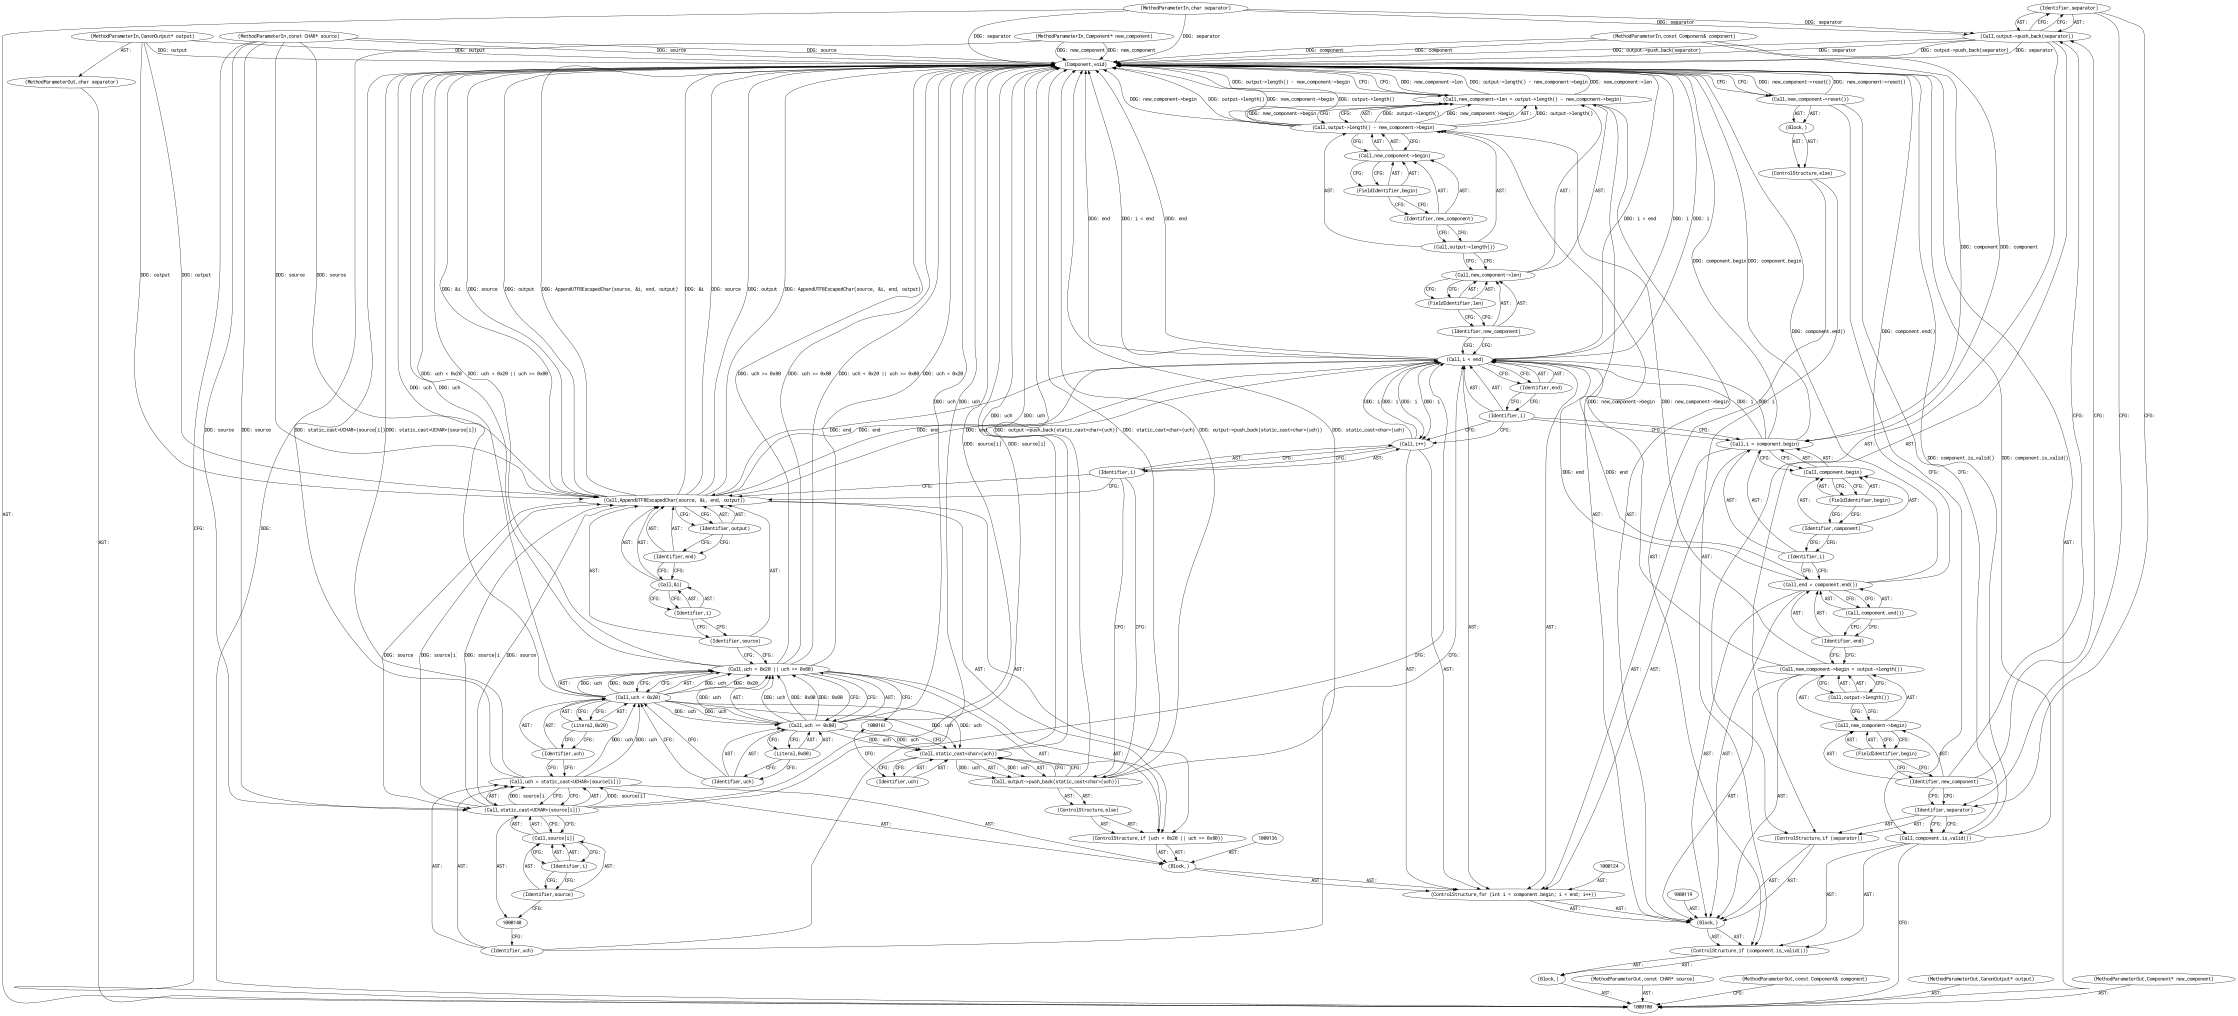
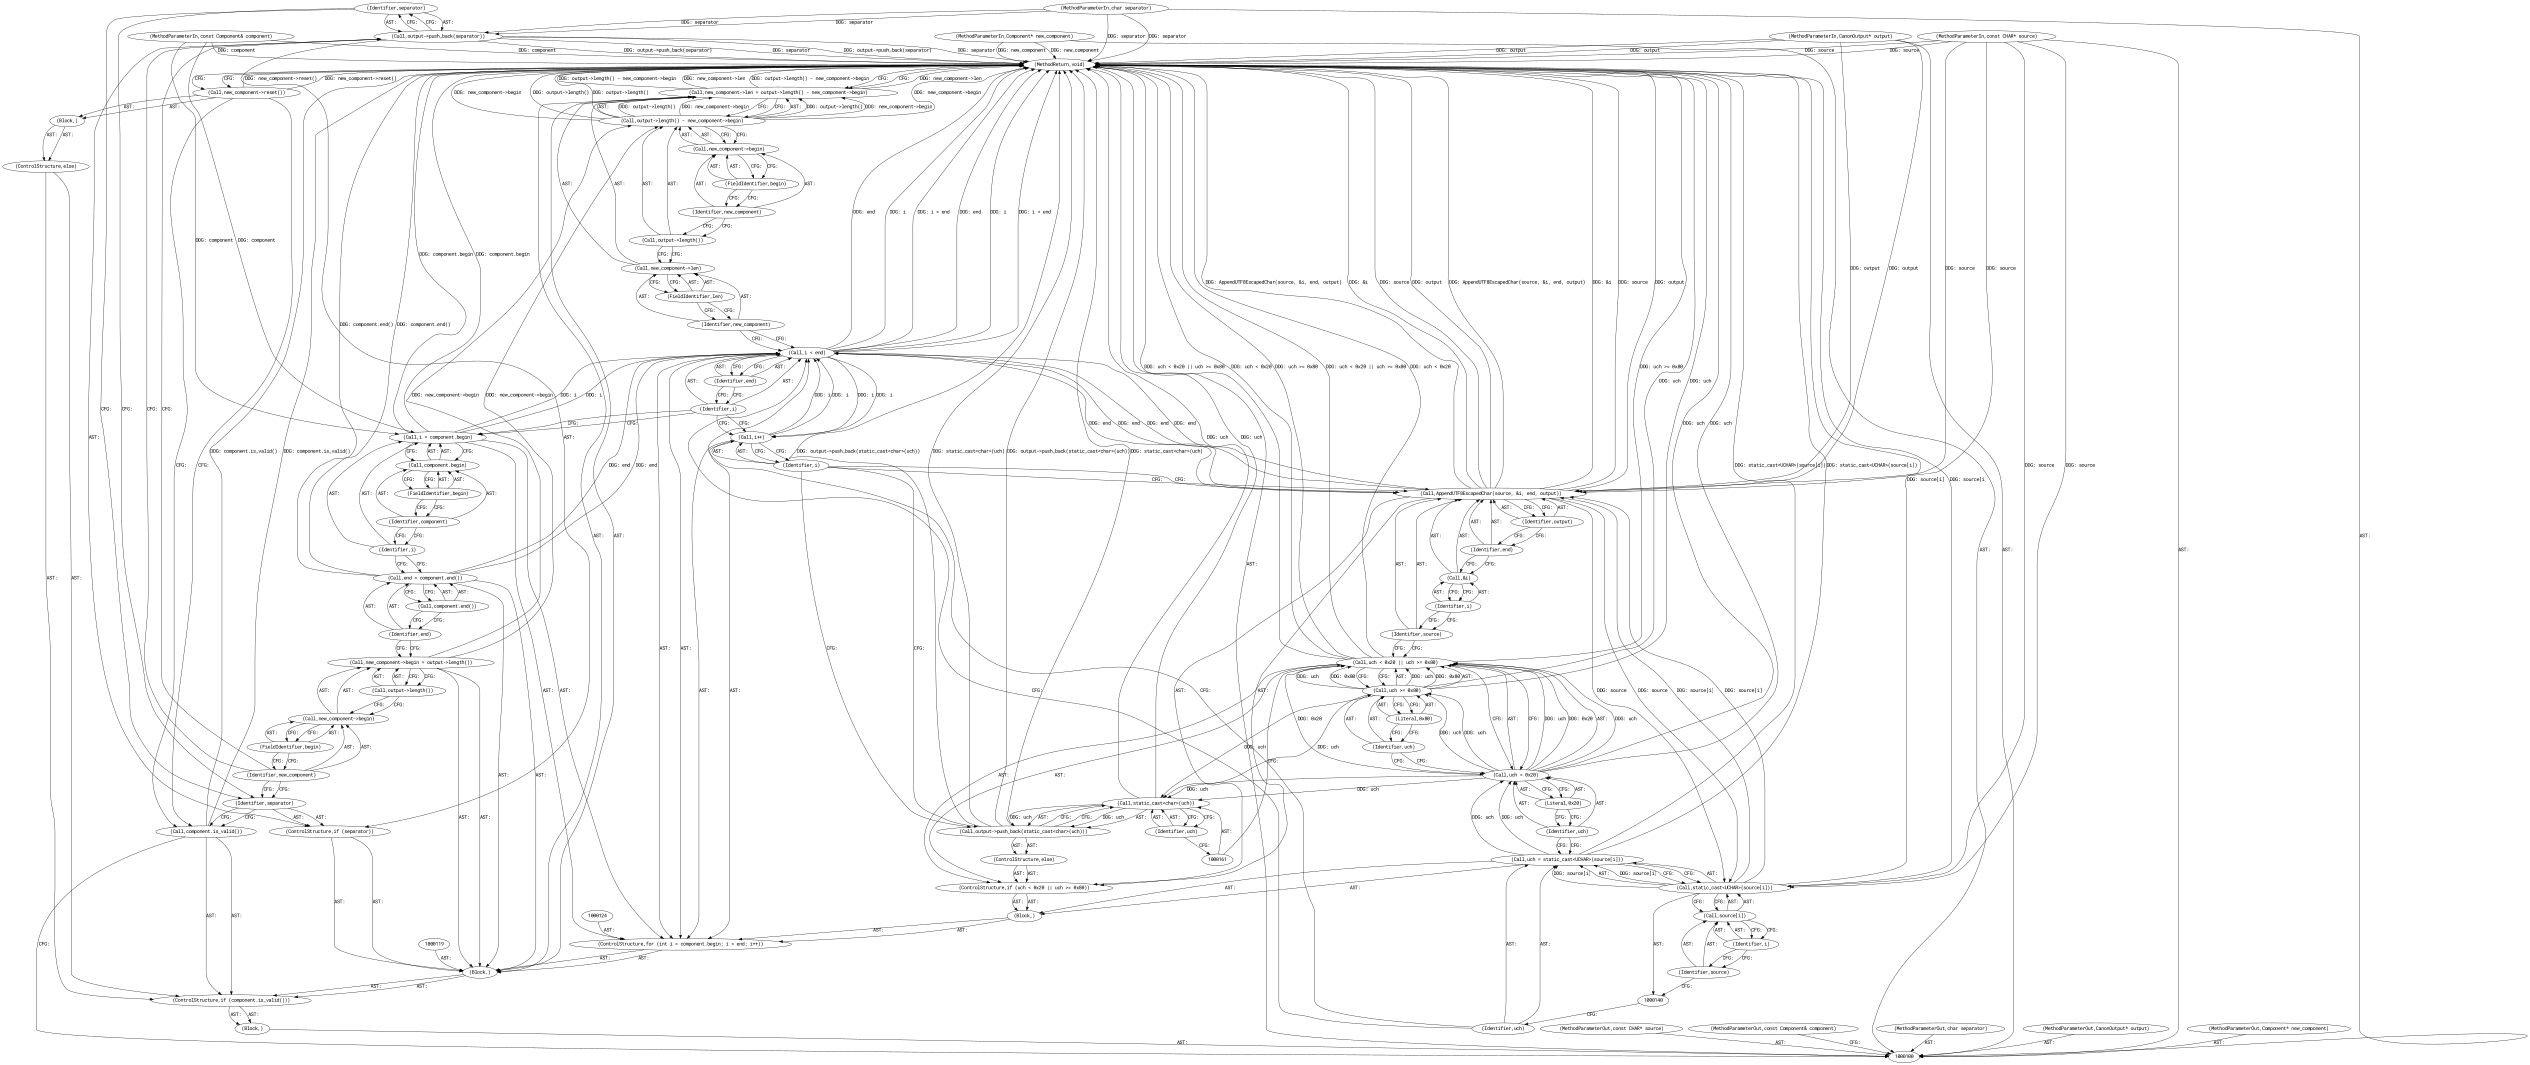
edge "(MethodParameterIn,CanonOutput* output)" -> "(MethodParameterOut,char separator)": now "(MethodParameterIn,CanonOutput* output)" -> "1000100"
node "(Component,void)": label "(Component,void)" -> "(MethodReturn,void)"
edge "(MethodParameterIn,const CHAR* source)" -> "1000100": label "CFG: " -> "AST: "
edge "(MethodParameterIn,Component* new_component)" -> "1000100": label "DDG: " -> "AST: "
edge "(Call,uch < 0x20 || uch >= 0x80)" -> "1000161": reversed
edge "1000161" -> "(Call,static_cast<char>(uch))": label "CFG: " -> "AST: "
node "1000136": removed
